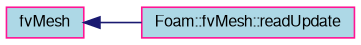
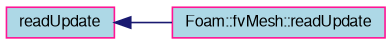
node "fvMesh": label "fvMesh" -> "readUpdate"
